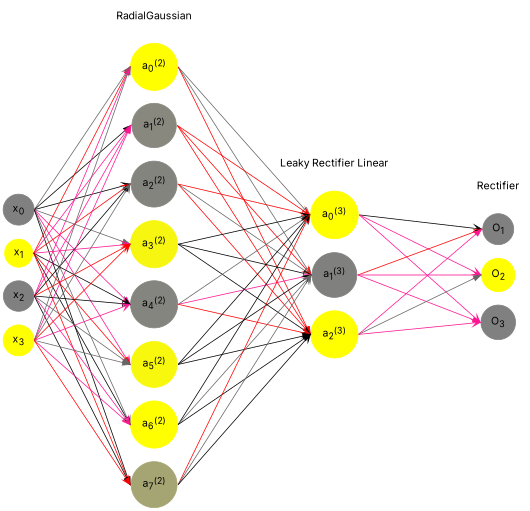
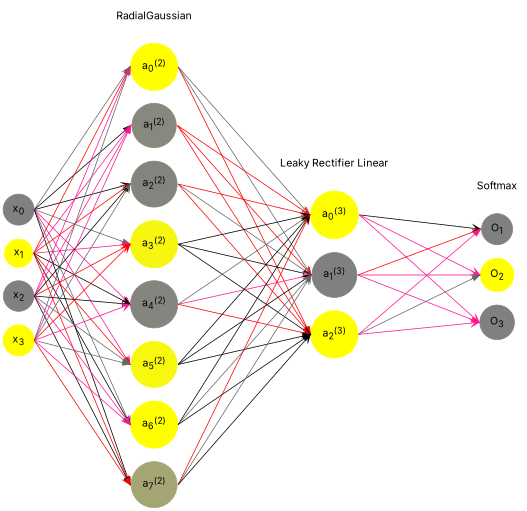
node "Rectifier": label "Rectifier" -> "Softmax"
